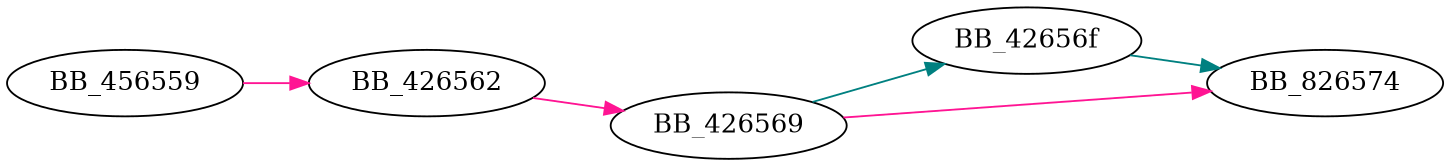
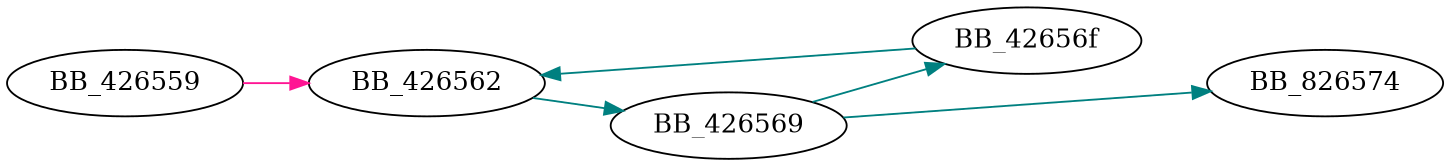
edge "BB_42656f" -> "BB_826574": now "BB_42656f" -> "BB_426562"
node "BB_456559": label "BB_456559" -> "BB_426559"
edge "BB_426562" -> "BB_426569": color deeppink -> teal
edge "BB_426569" -> "BB_826574": color deeppink -> teal
